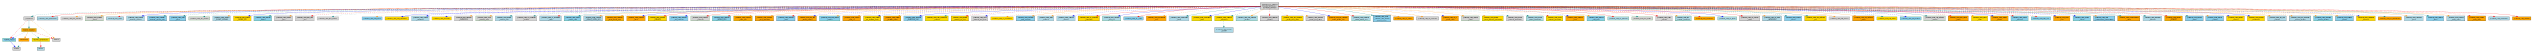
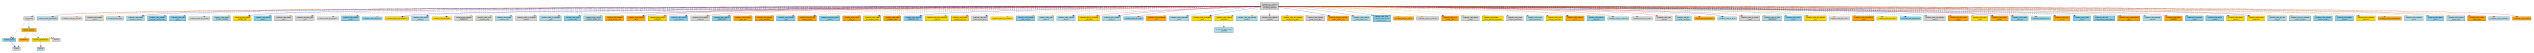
node "./mavlink_msg_scaled _imu.h": added
